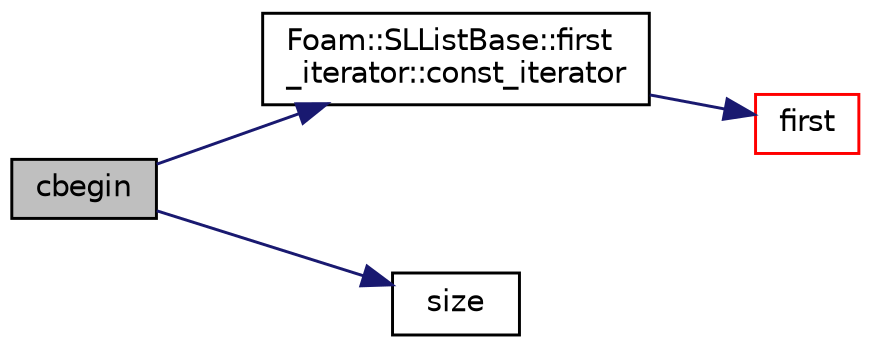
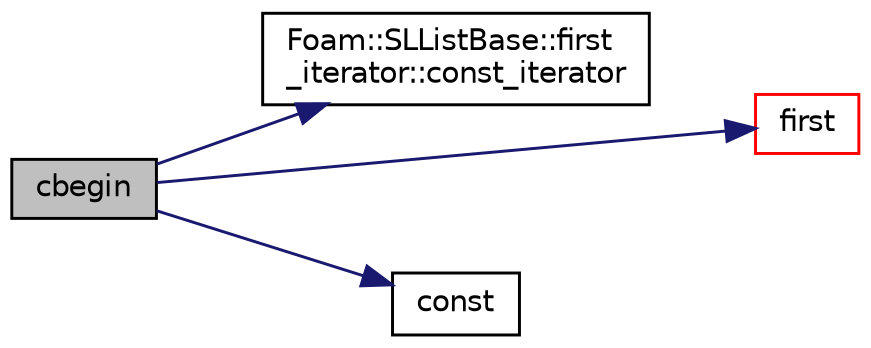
edge "Foam::SLListBase::first _iterator::const_iterator" -> "first": now "cbegin" -> "first"
node "size": label "size" -> "const"
